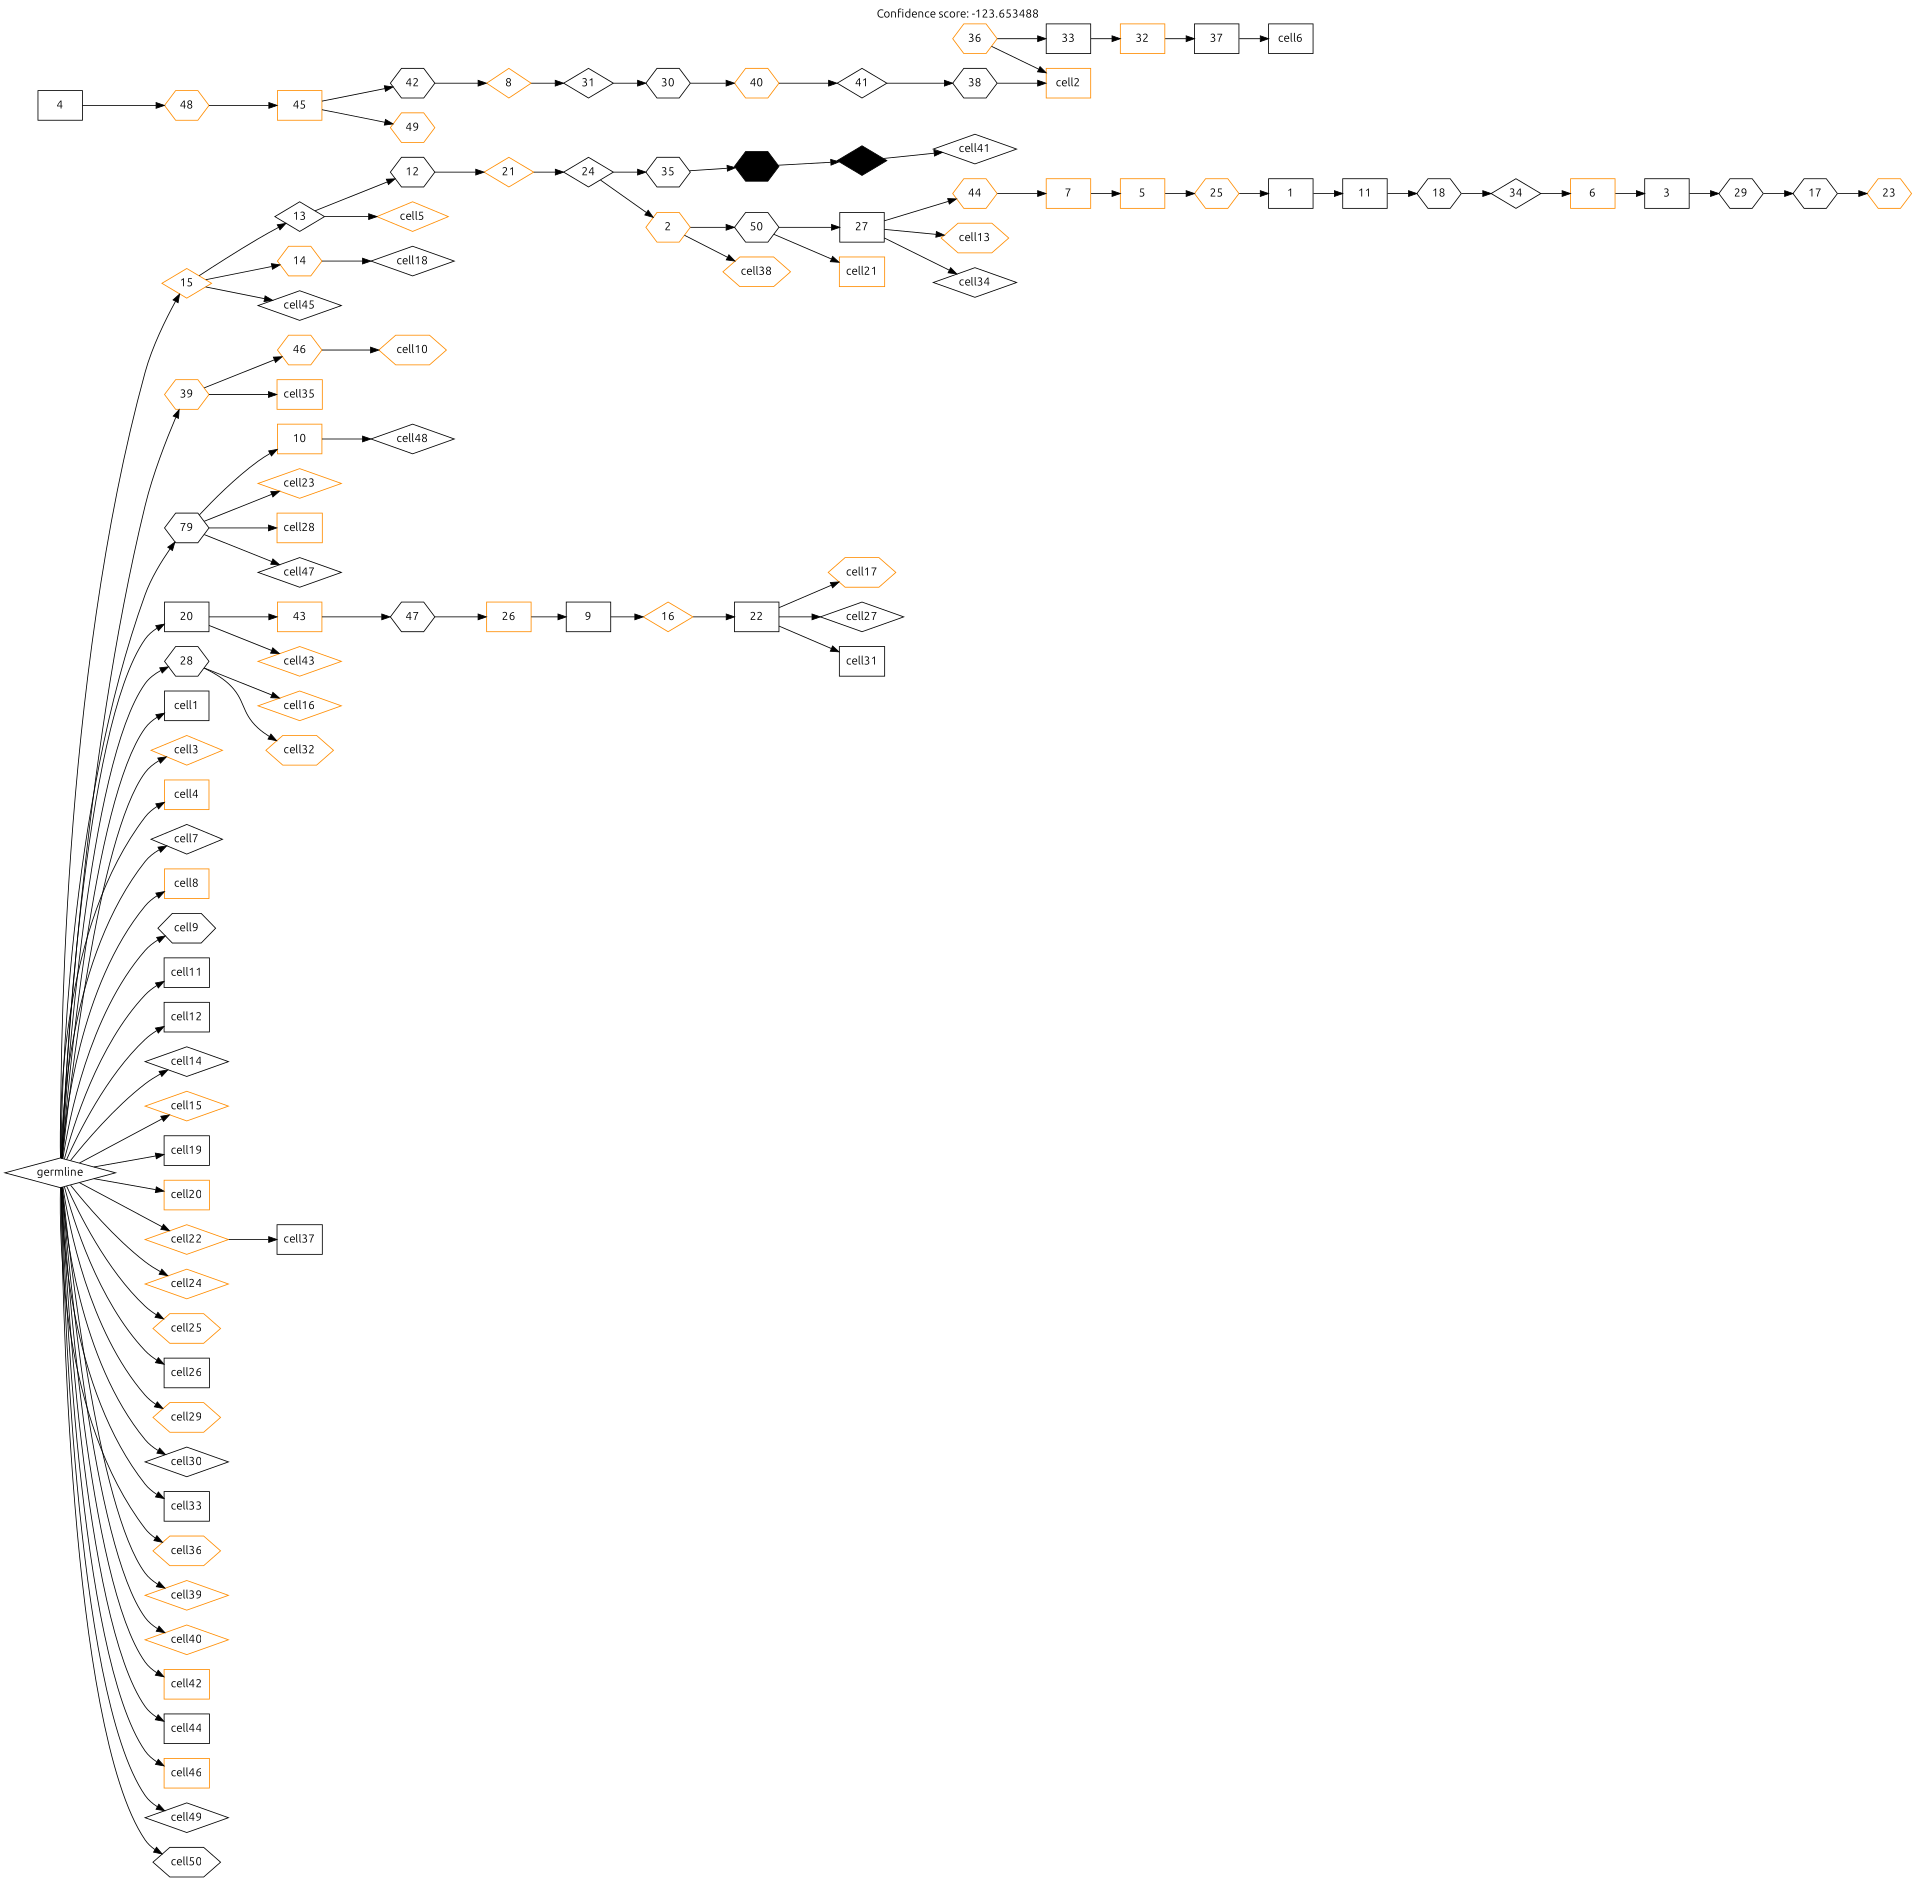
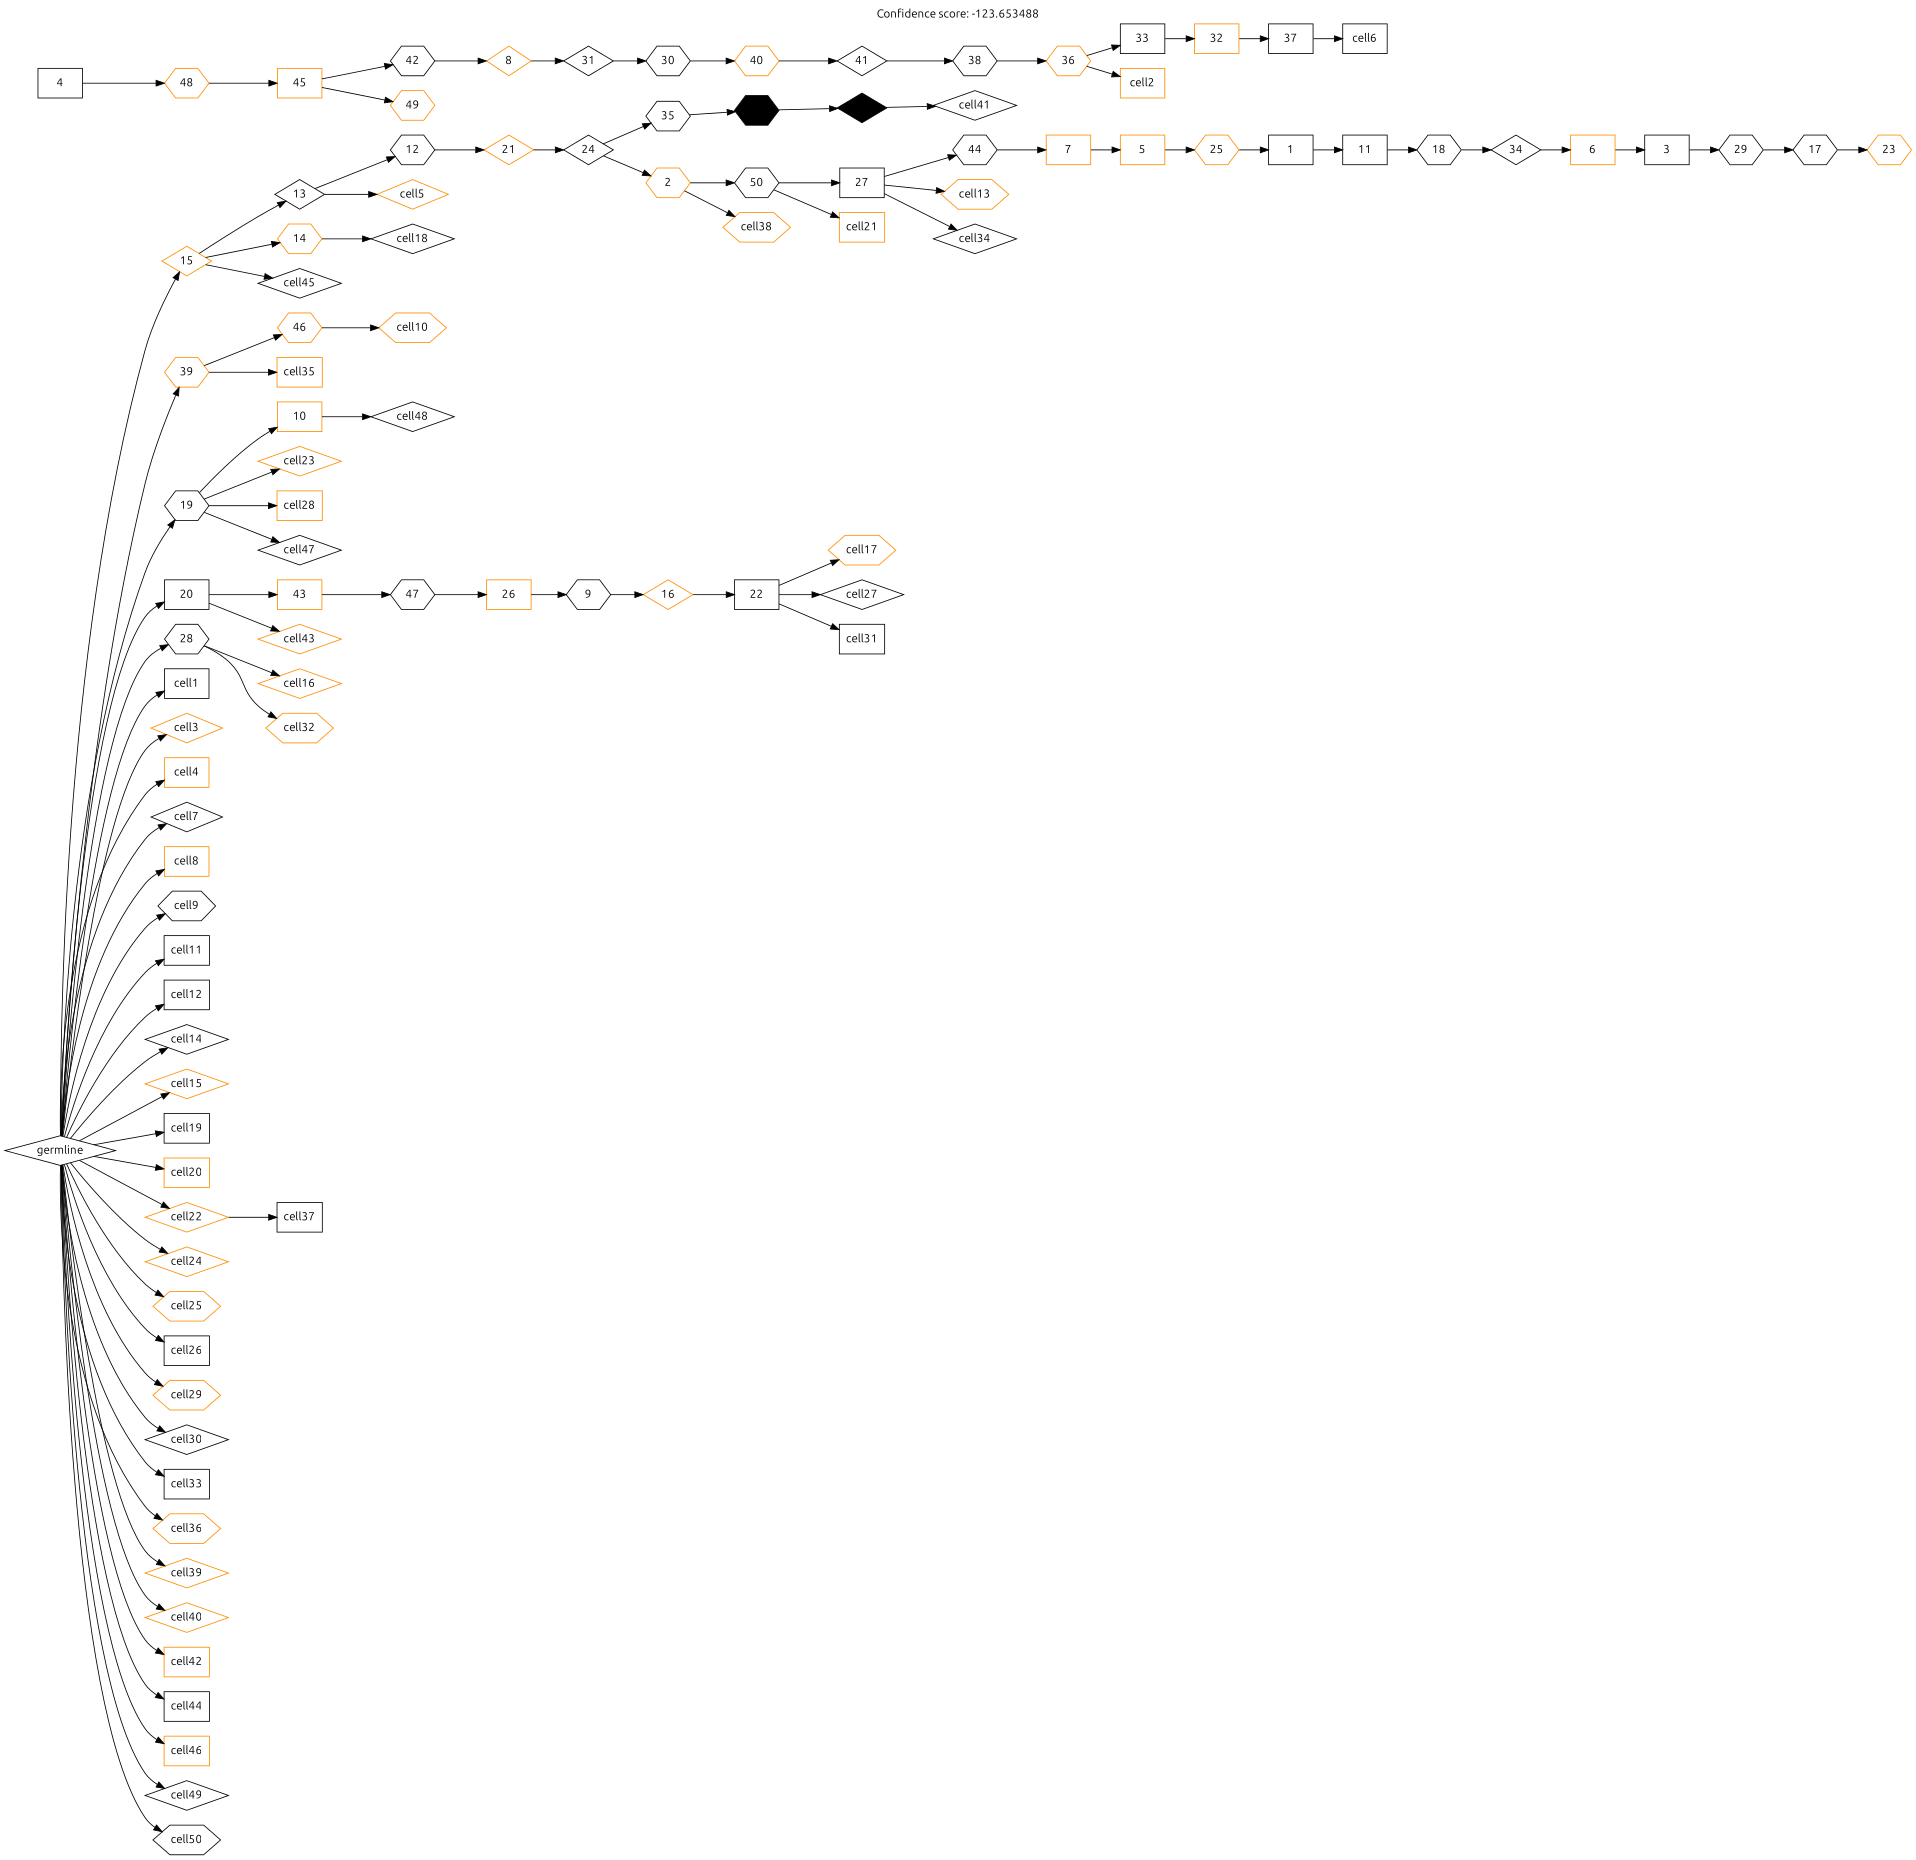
edge "38" -> "cell2": now "38" -> "36"
node "44": color darkorange -> black
node "79": label "79" -> "19"
node "9": shape box -> hexagon
